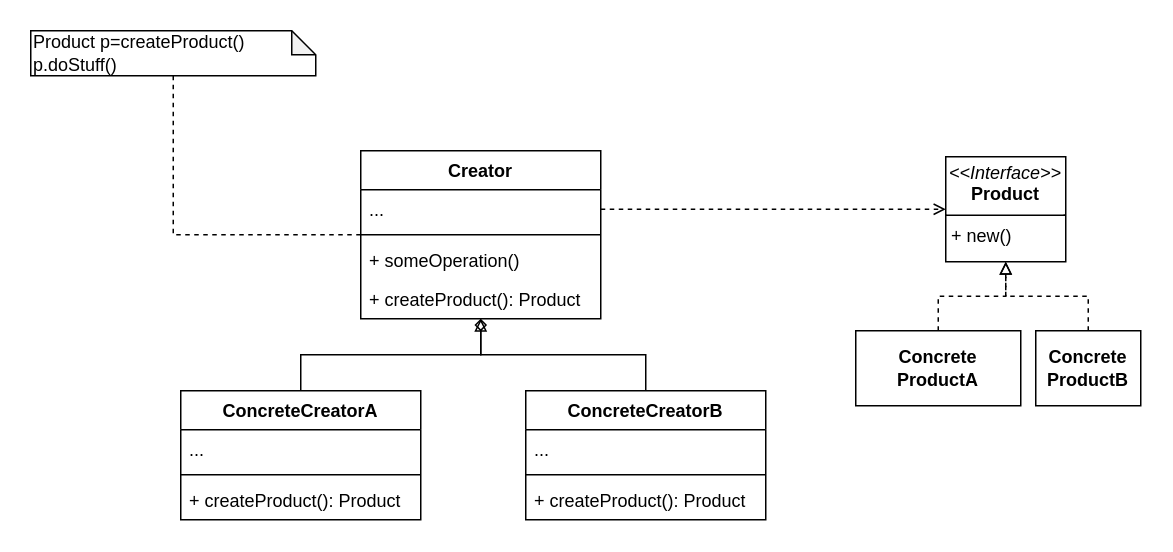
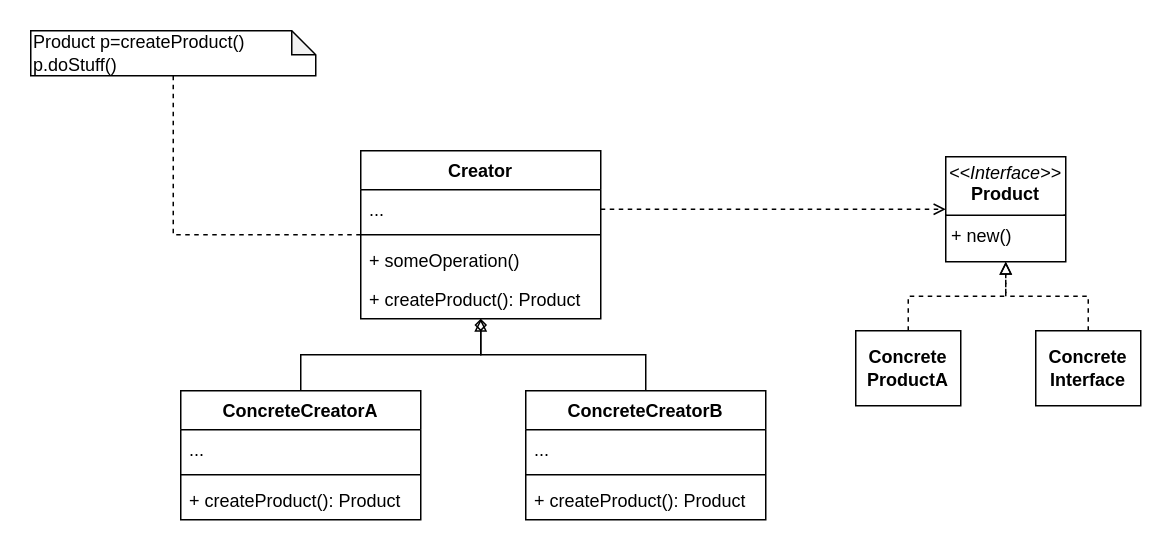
node "Concrete ProductA": size 165x75 -> 105x75
node "Concrete ProductB": label "Concrete ProductB" -> "Concrete Interface"
